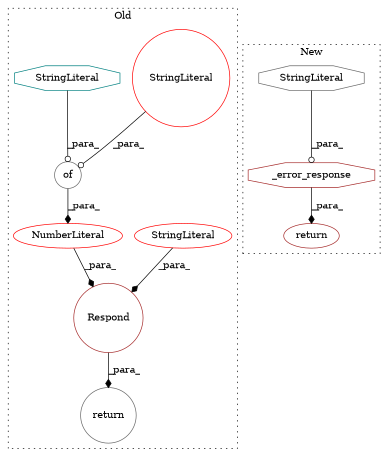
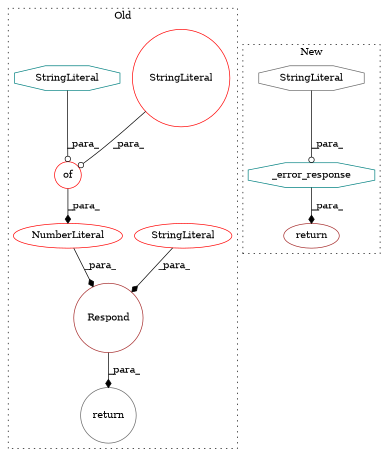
node "of": color gray40 -> red
node "_error_response": color brown -> teal
